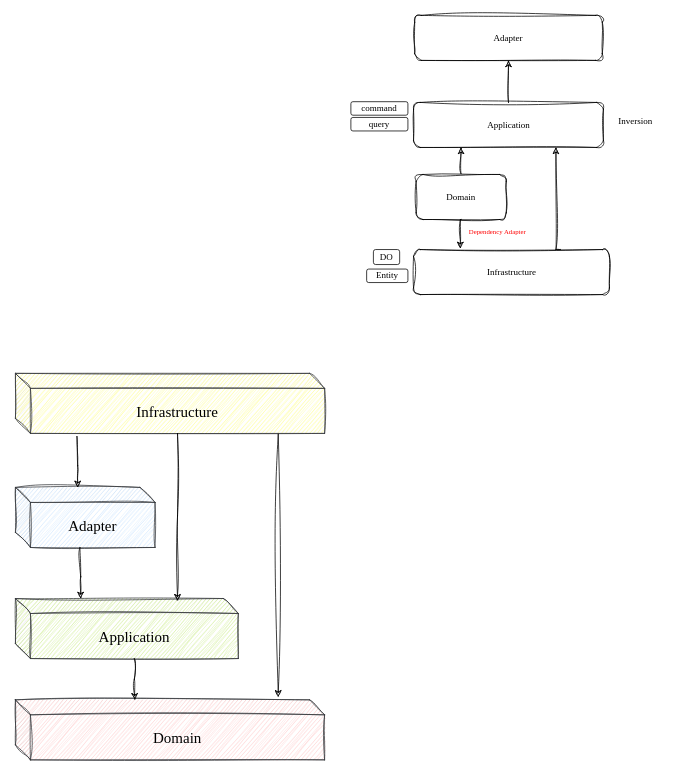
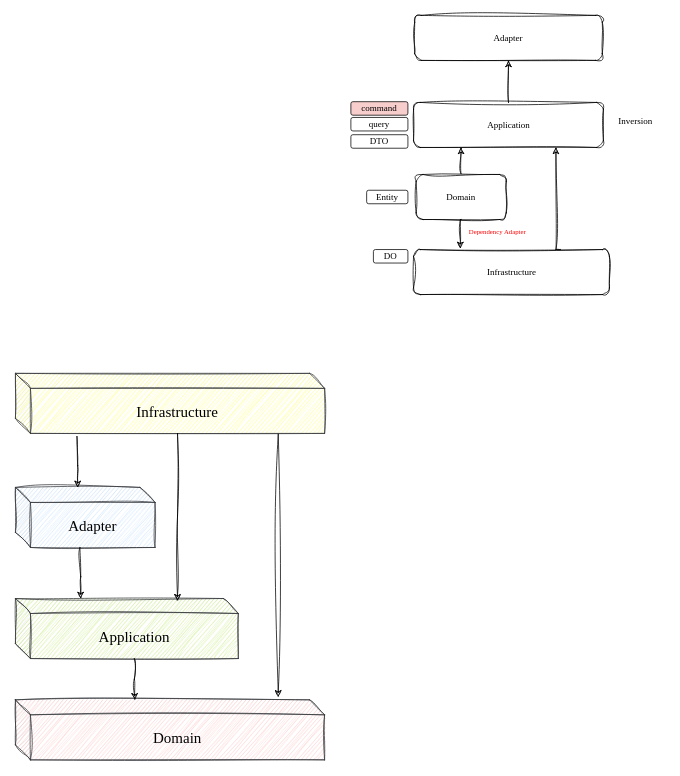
node "command": fillcolor #ffffff -> #f8cecc
node "DTO": added
node "DO": size 26x15 -> 35x14
node "Entity": moved (387, 276) -> (387, 197)
